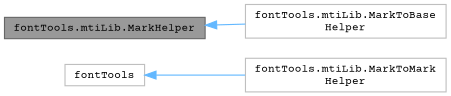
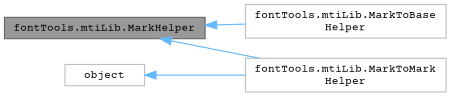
edge "fontTools.mtiLib.MarkToMark Helper" -> "fontTools.mtiLib.MarkHelper": added
node "fontTools": label "fontTools" -> "object"
